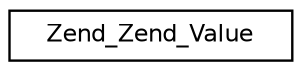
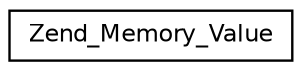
node "Zend_Zend_Value": label "Zend_Zend_Value" -> "Zend_Memory_Value"
